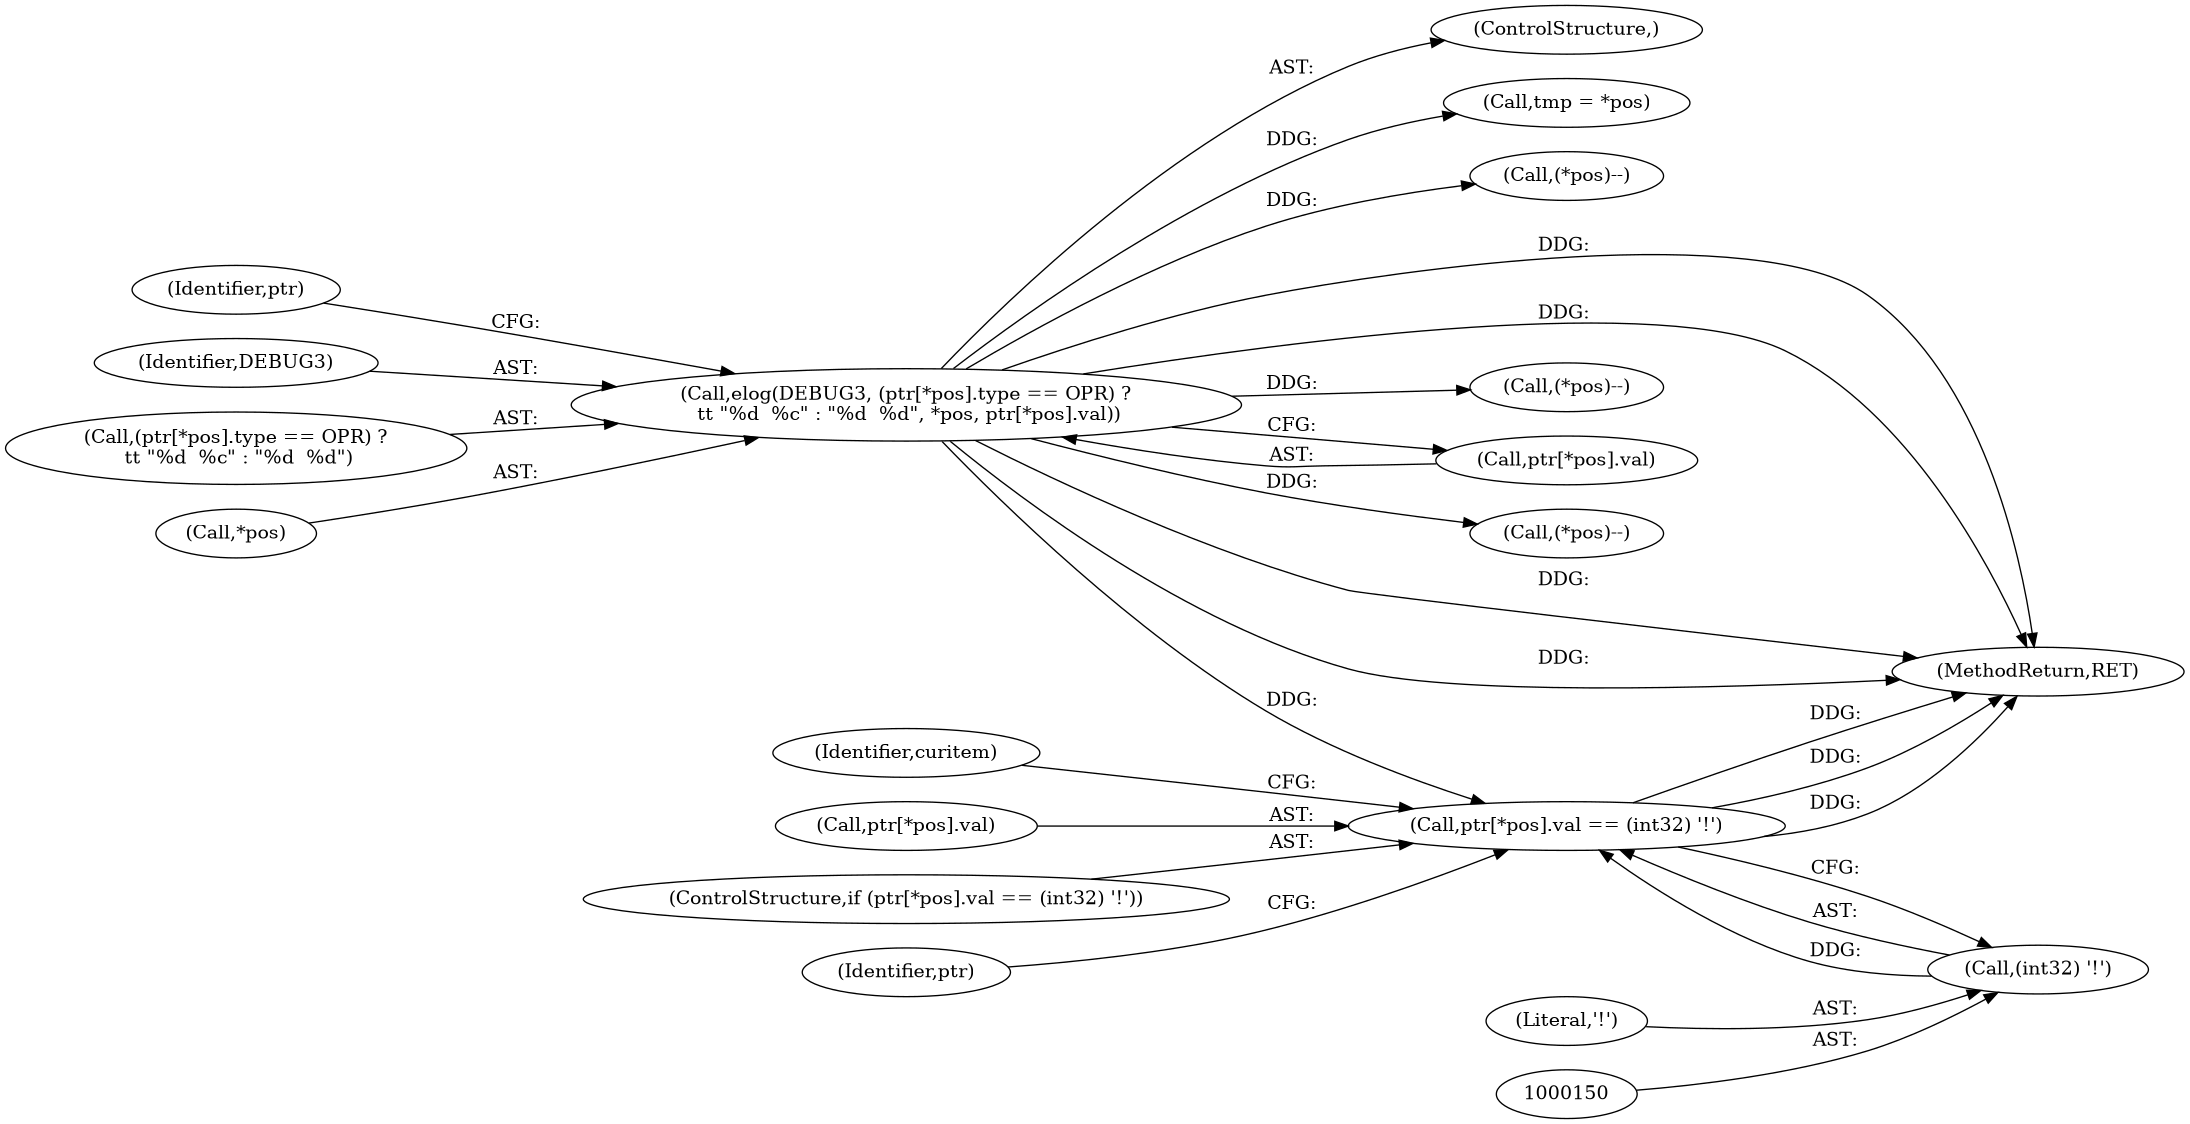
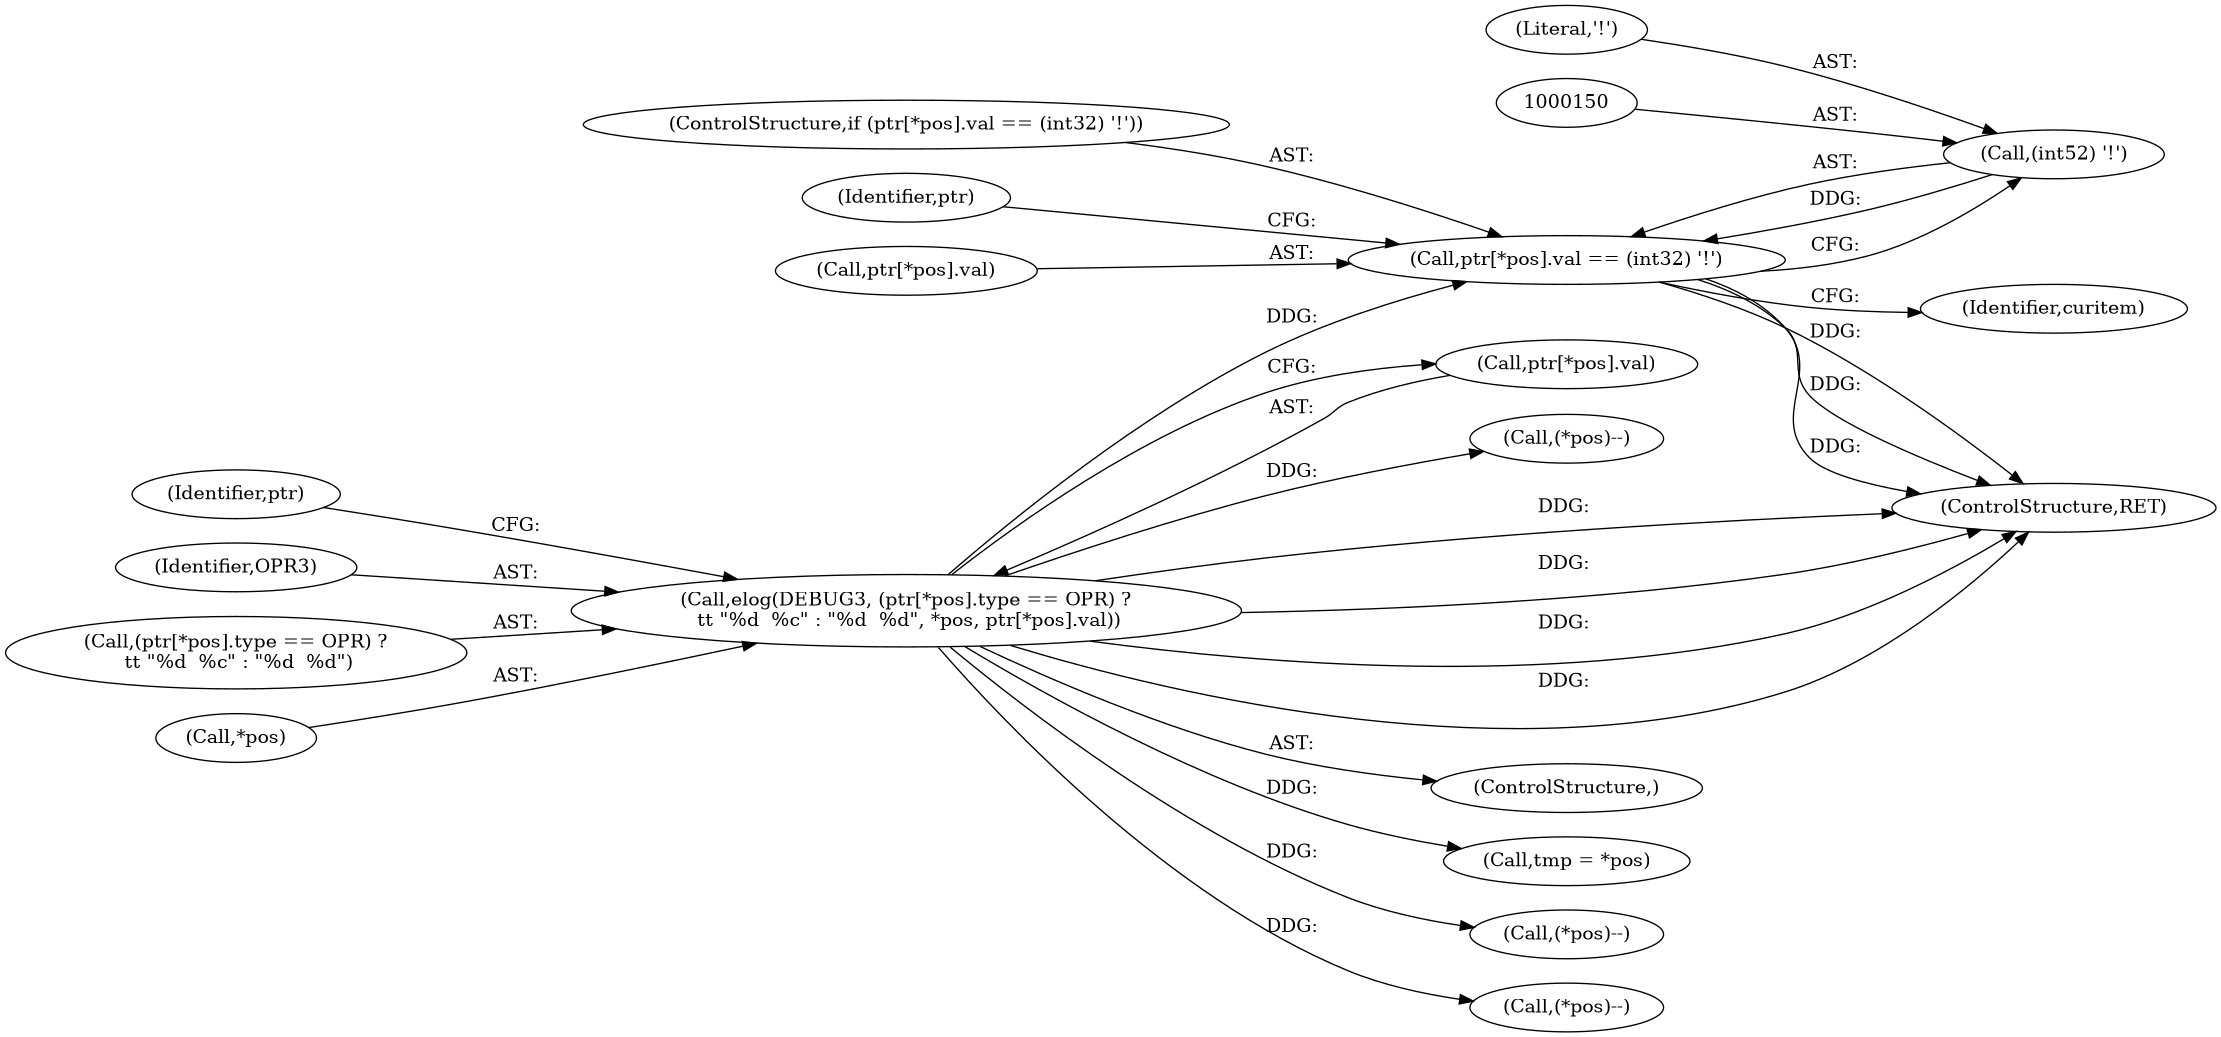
node "(Identifier,DEBUG3)": label "(Identifier,DEBUG3)" -> "(Identifier,OPR3)"
node "(MethodReturn,RET)": label "(MethodReturn,RET)" -> "(ControlStructure,RET)"
edge "(Identifier,curitem)" -> "(Call,ptr[*pos].val == (int32) '!')": reversed
node "(Call,(int32) '!')": label "(Call,(int32) '!')" -> "(Call,(int52) '!')"
